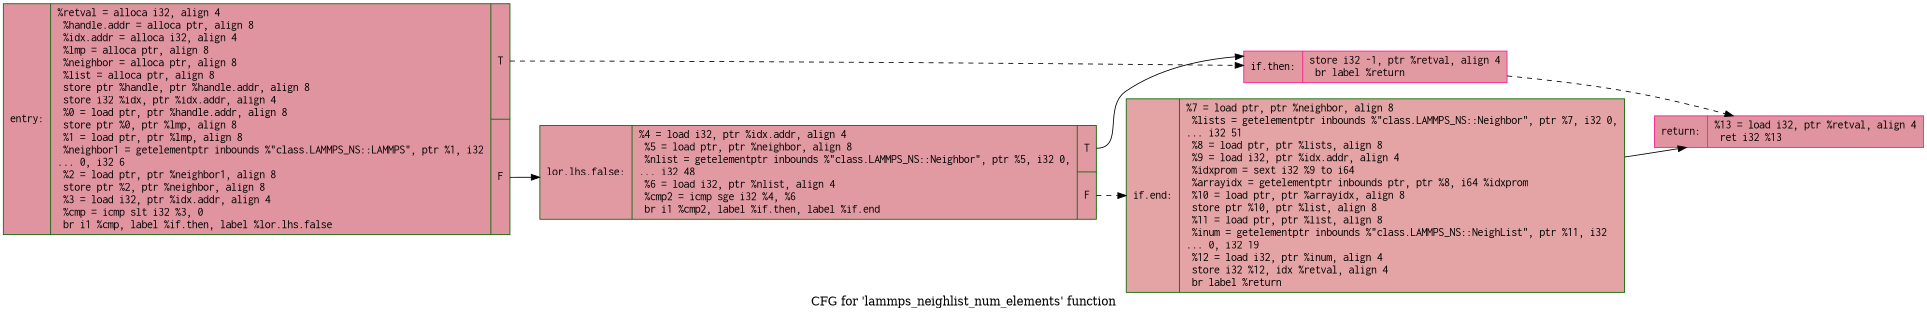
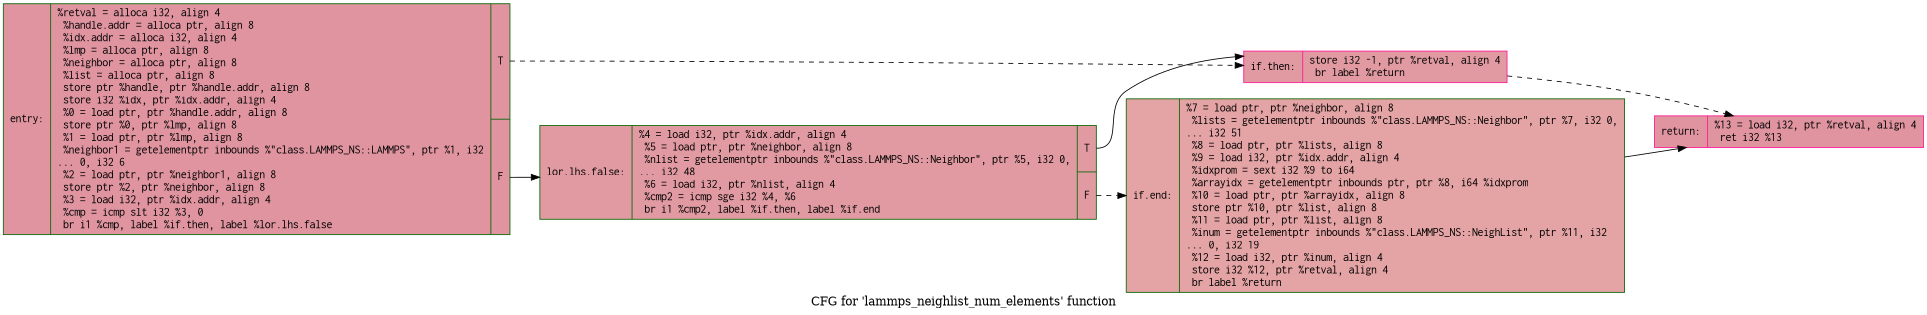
node "if.end:": text "store i32 %12, idx %retval, align 4" -> "store i32 %12, ptr %retval, align 4"
